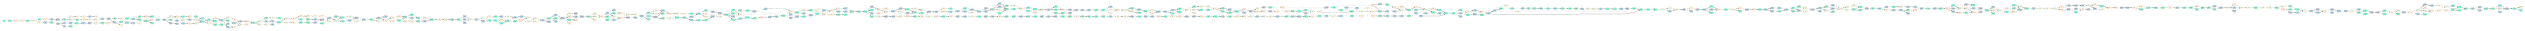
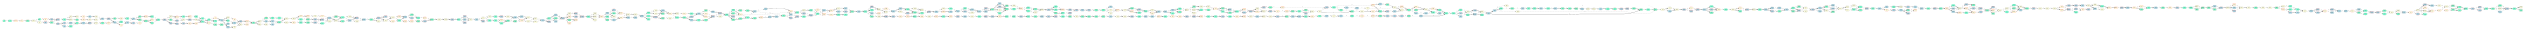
node "S98": fillcolor lightyellow -> aquamarine
